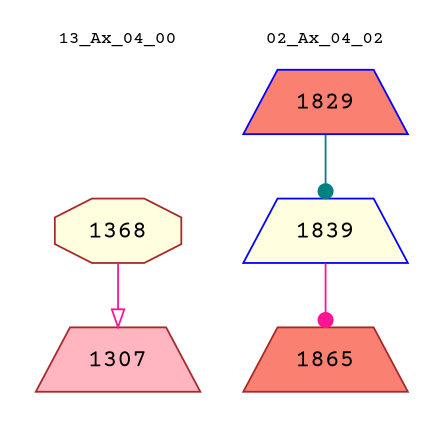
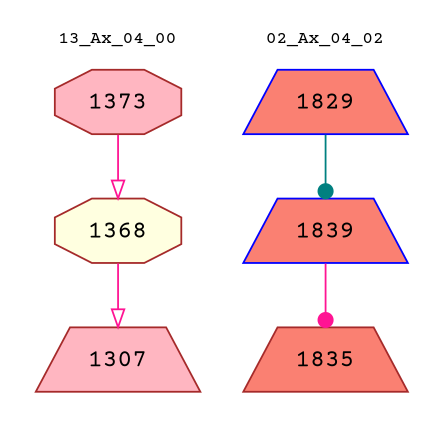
node "1373": added
node "1839": fillcolor lightyellow -> salmon
node "1865": label "1865" -> "1835"
